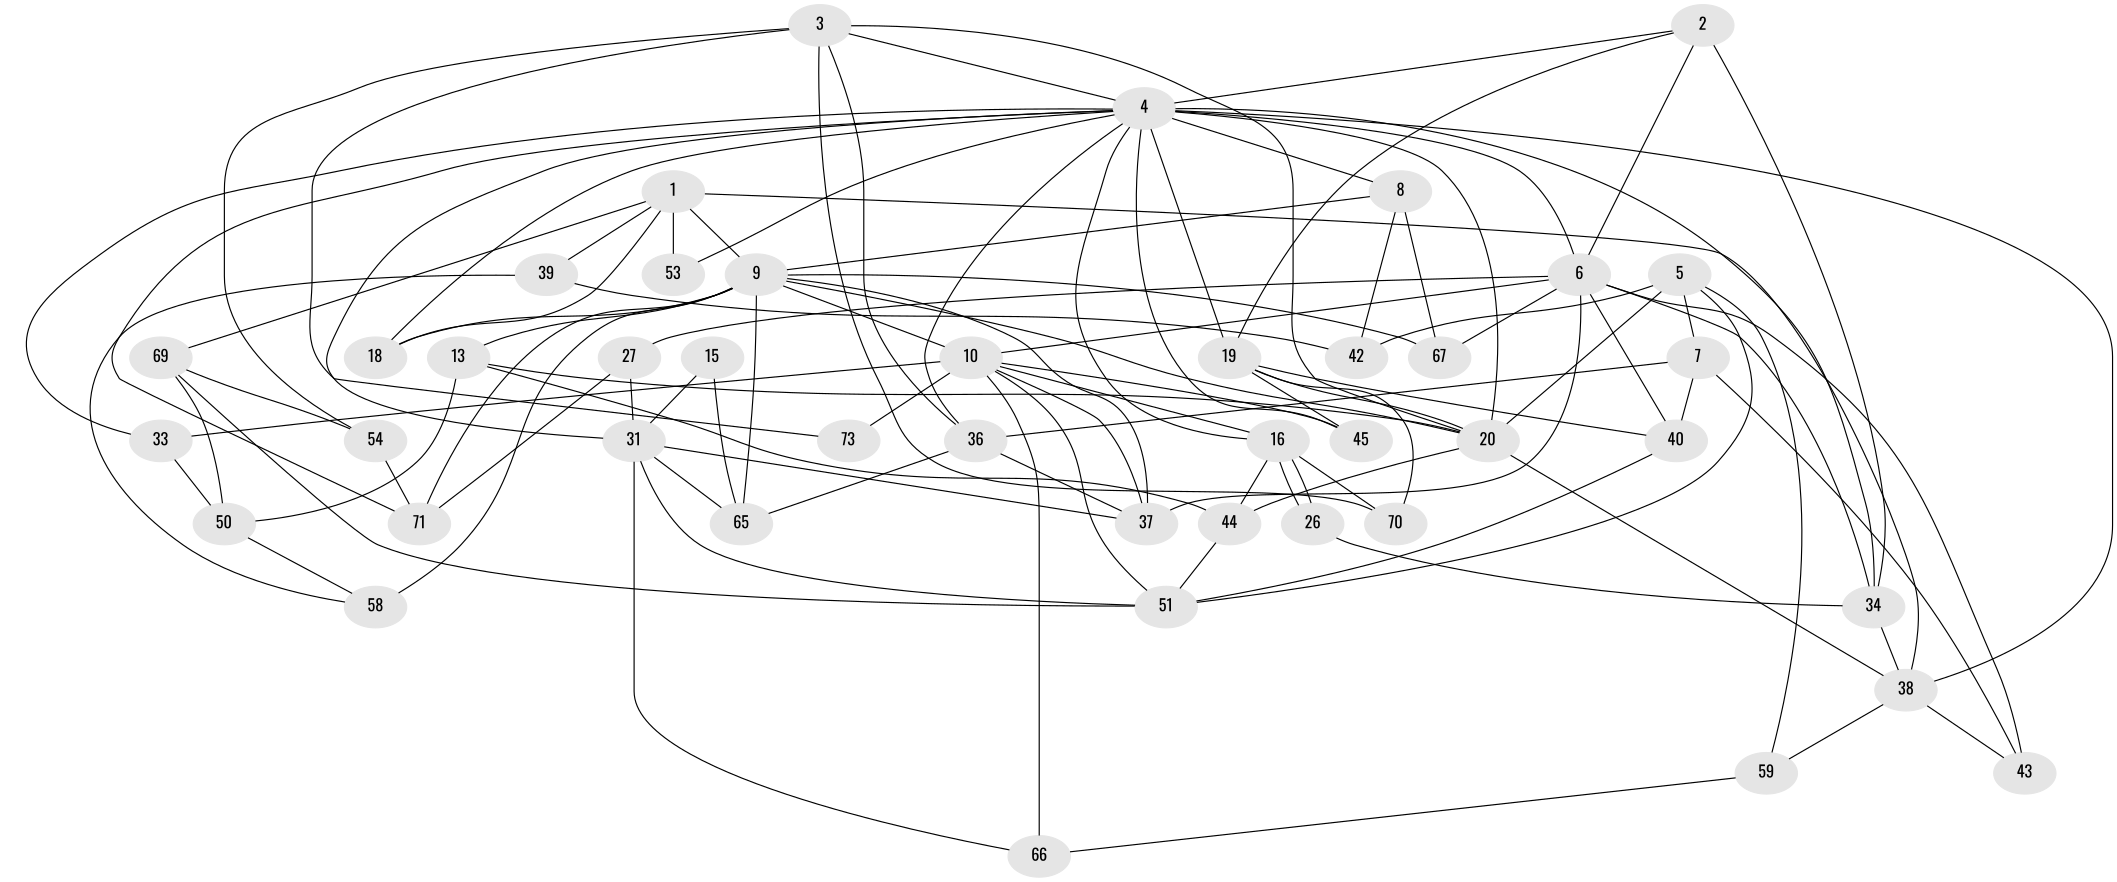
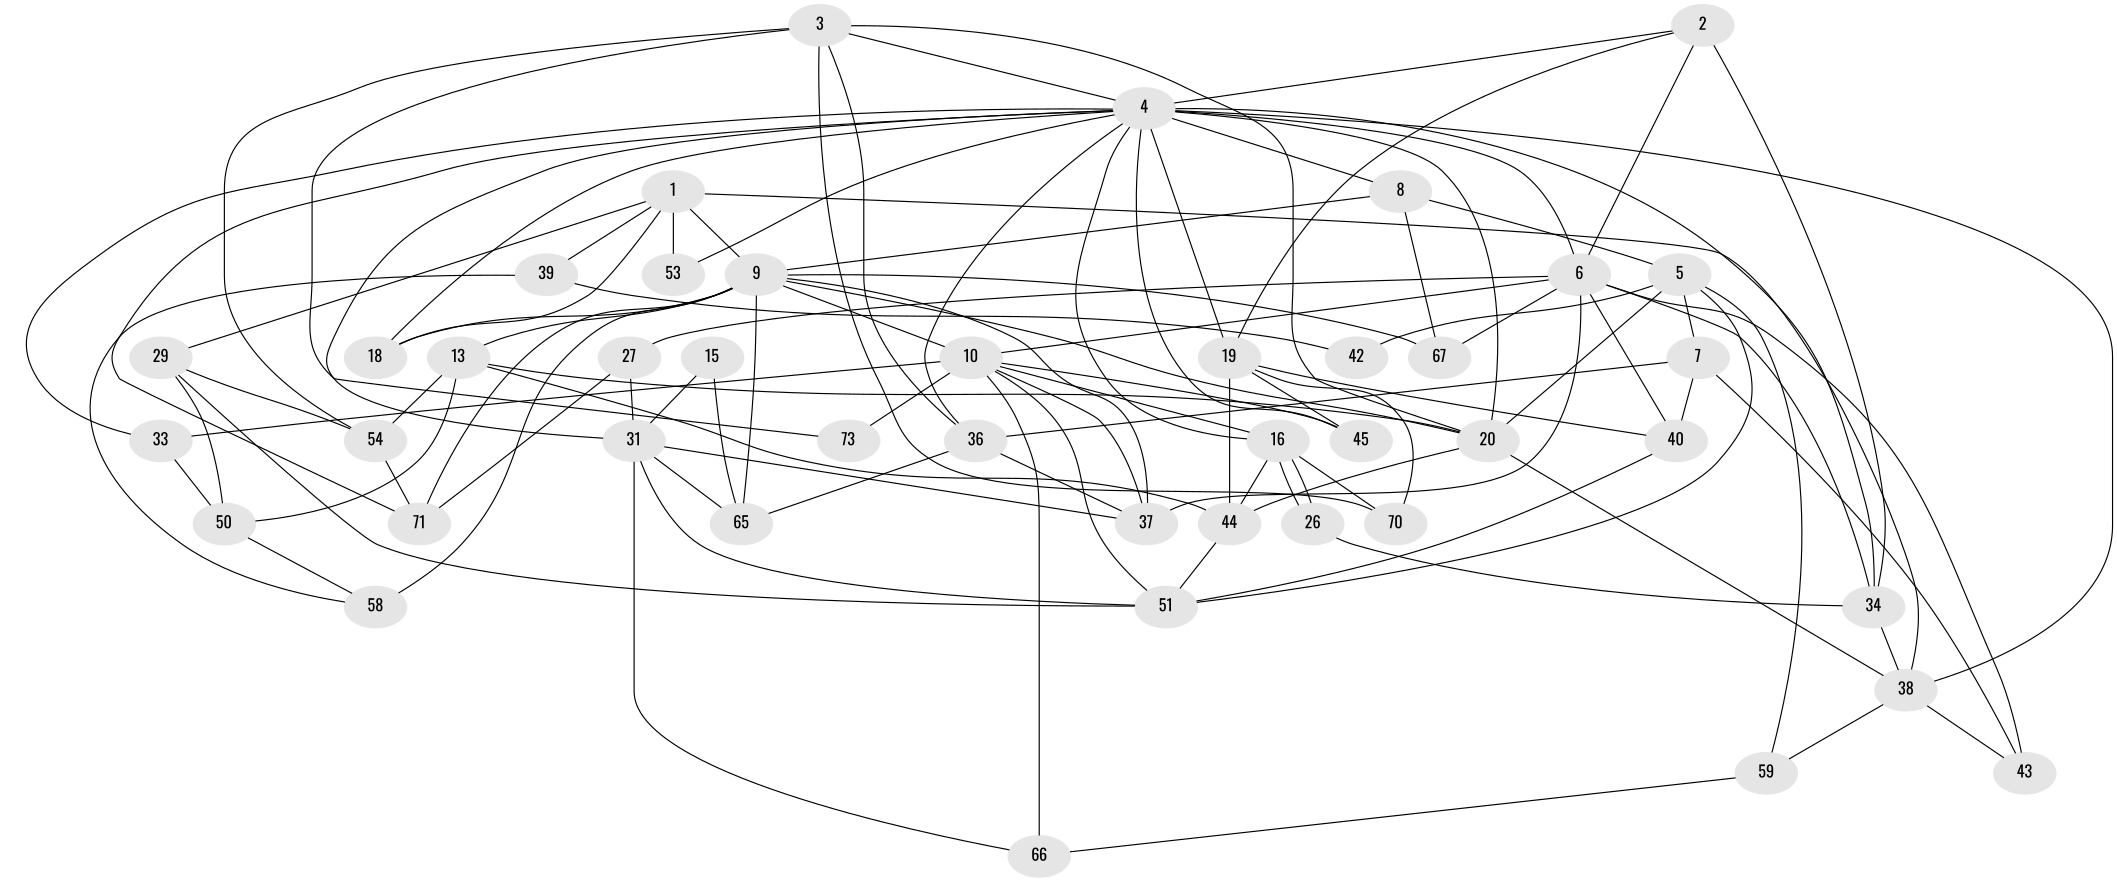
edge "8" -- "42": now "8" -- "5"
node "69": label "69" -> "29"
edge "13" -- "54": added
edge "19" -- "20": now "19" -- "44"
